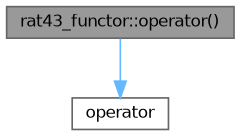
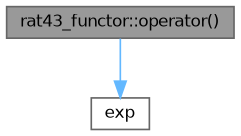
node "operator": label "operator" -> "exp"
